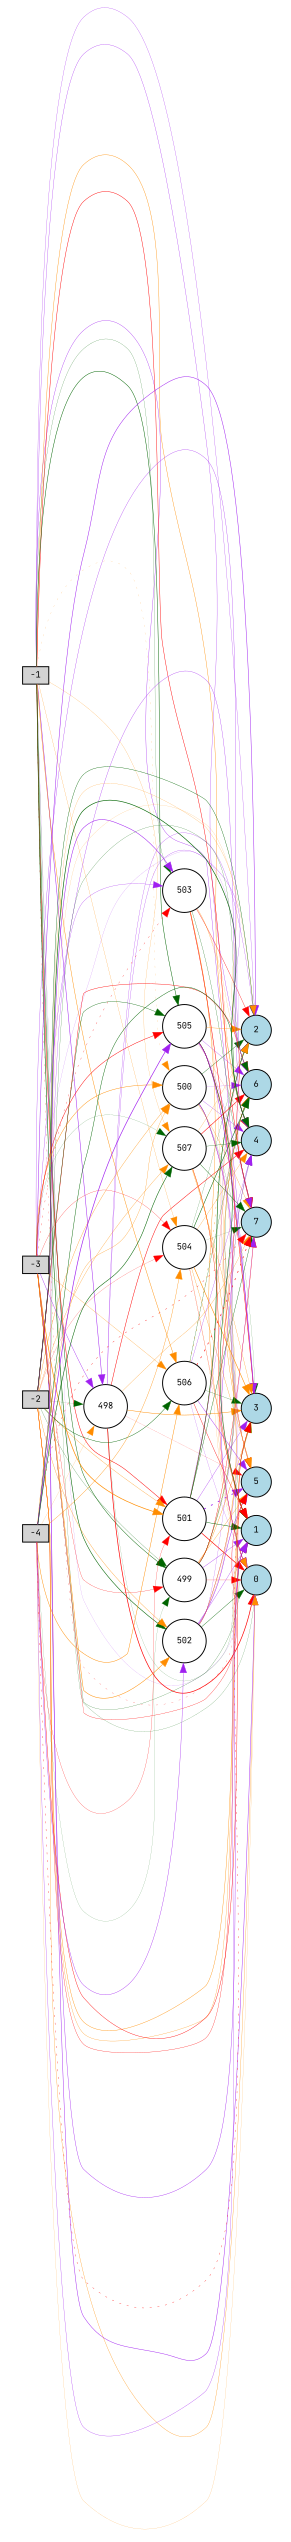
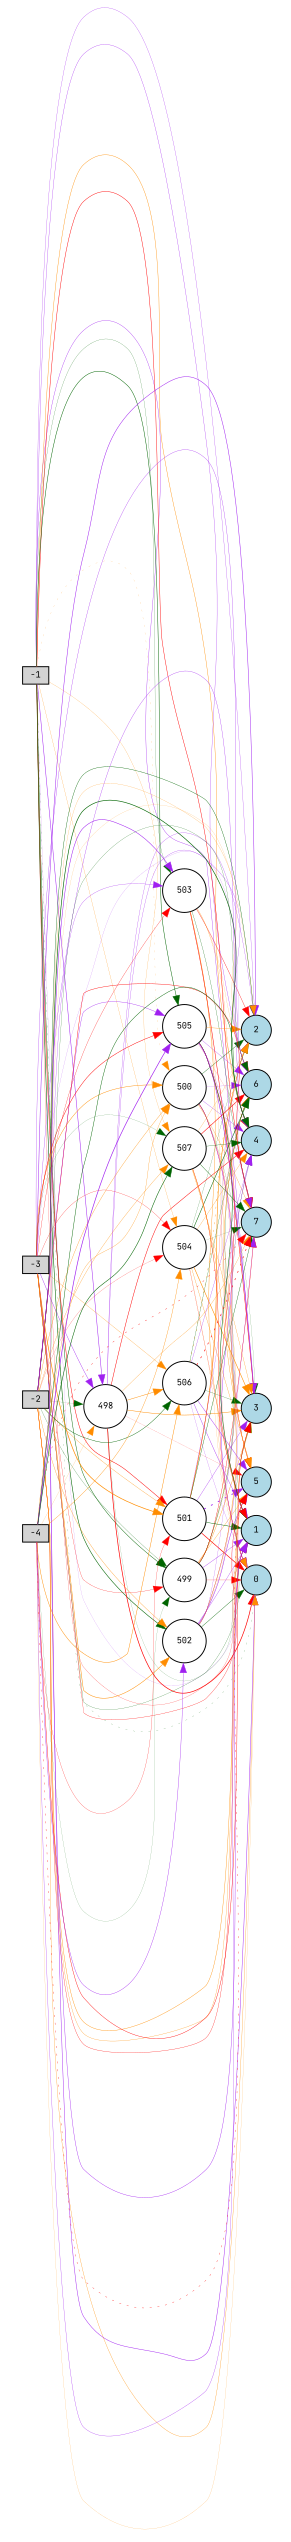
edge "-1" -> "506": now "498" -> "506"
edge "-3" -> "503": style dotted -> solid
edge "-2" -> "505": color darkgreen -> purple
edge "501" -> "2": color darkgreen -> darkorange
edge "500" -> "5": color purple -> red
edge "-1" -> "1": style dotted -> solid
edge "-1" -> "0": style solid -> dotted
edge "506" -> "1": color red -> purple
